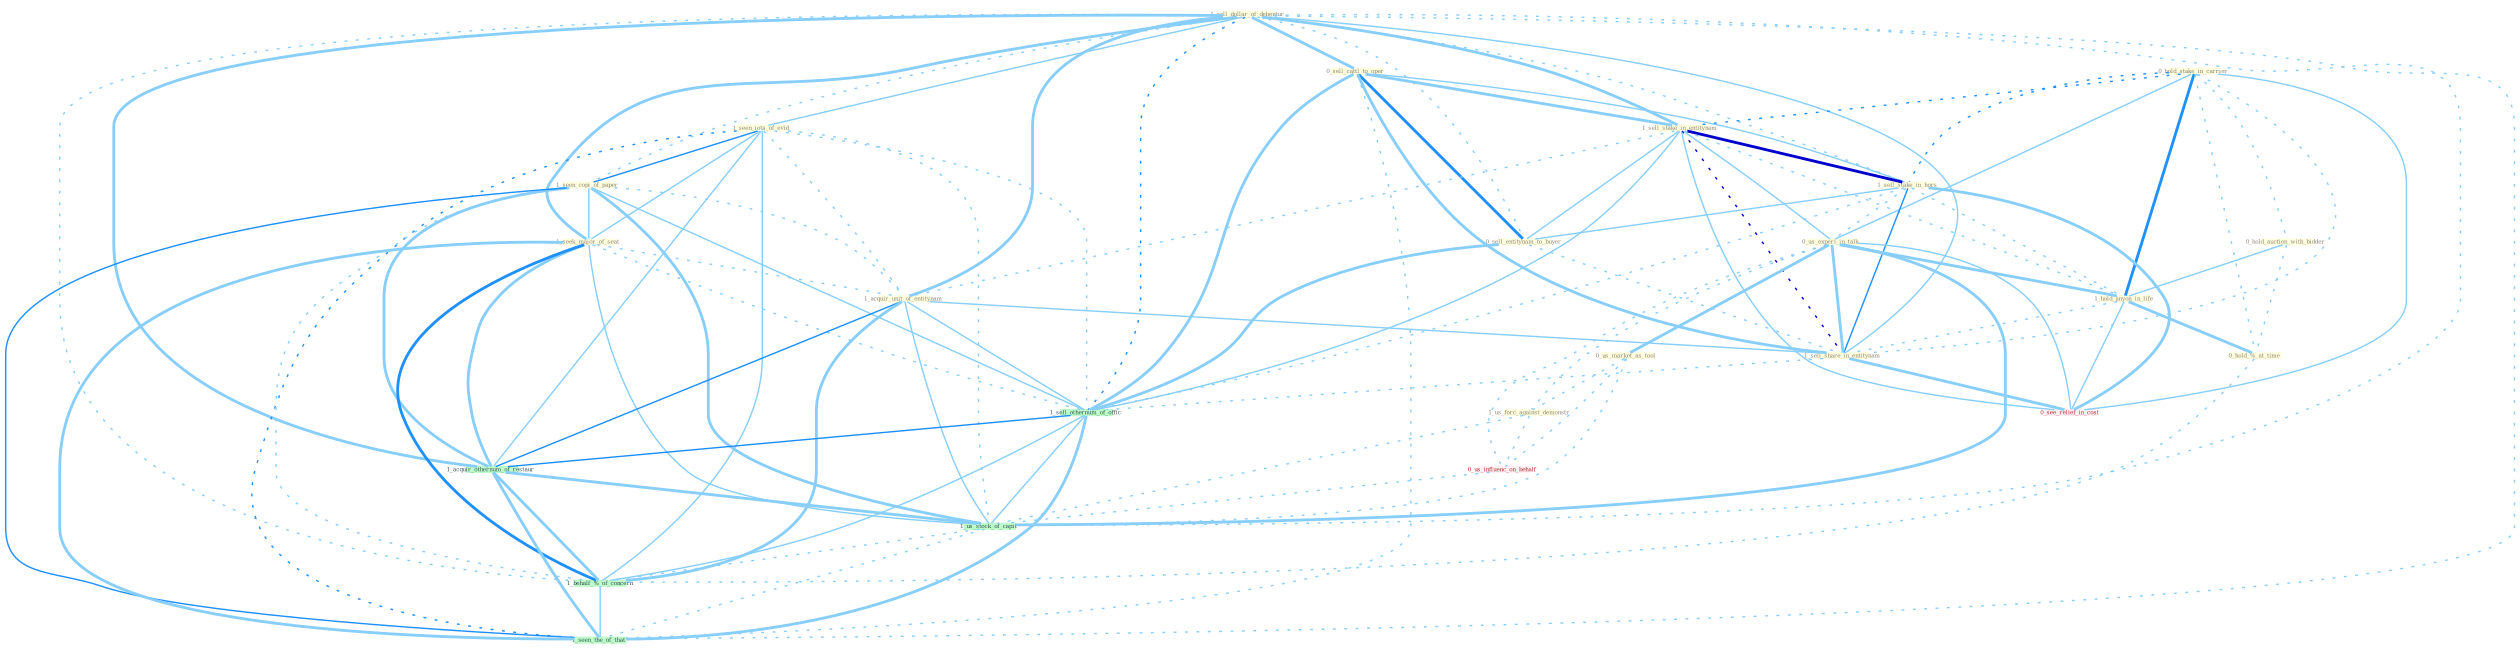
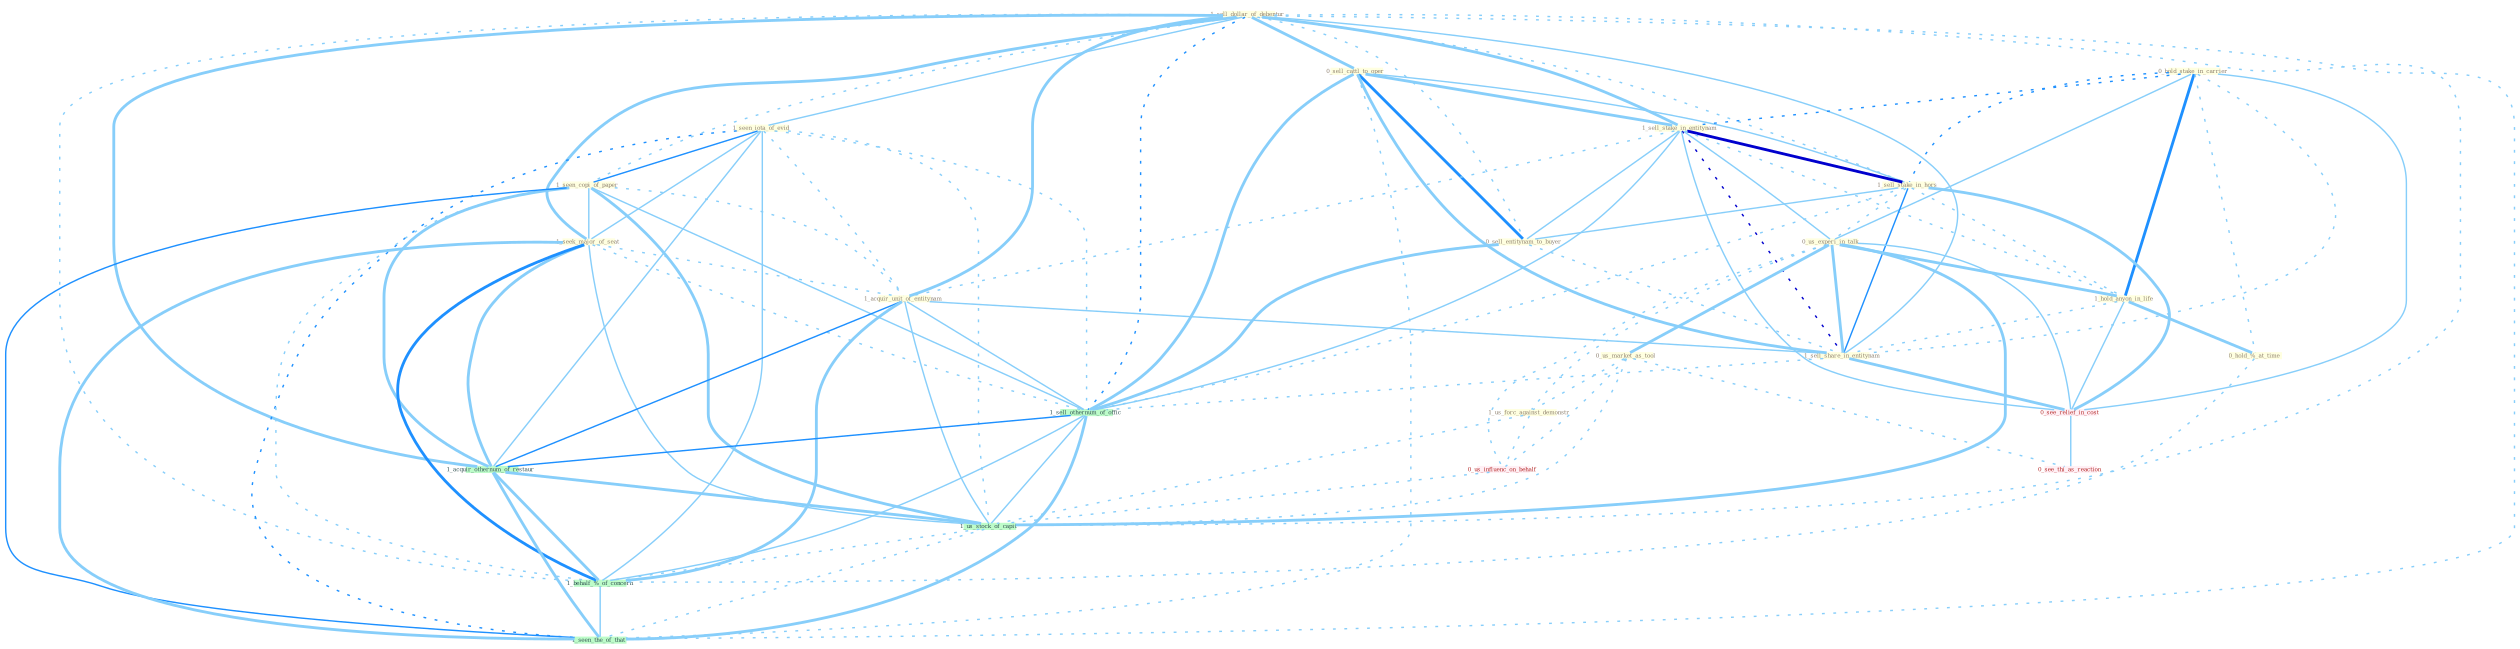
node "0_hold_auction_with_bidder": removed
node "0_see_thi_as_reaction": added
